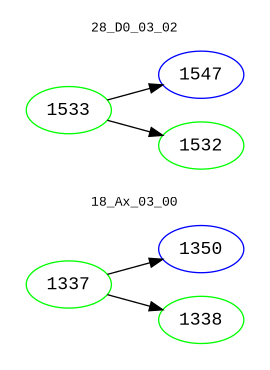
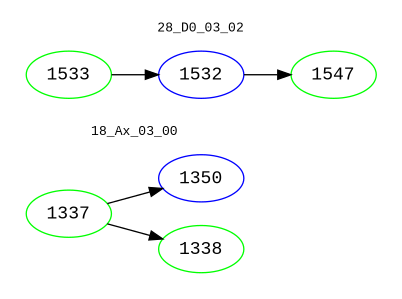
node "1547": color blue -> green
edge "1533" -> "1547": now "1532" -> "1547"
node "1532": color green -> blue
